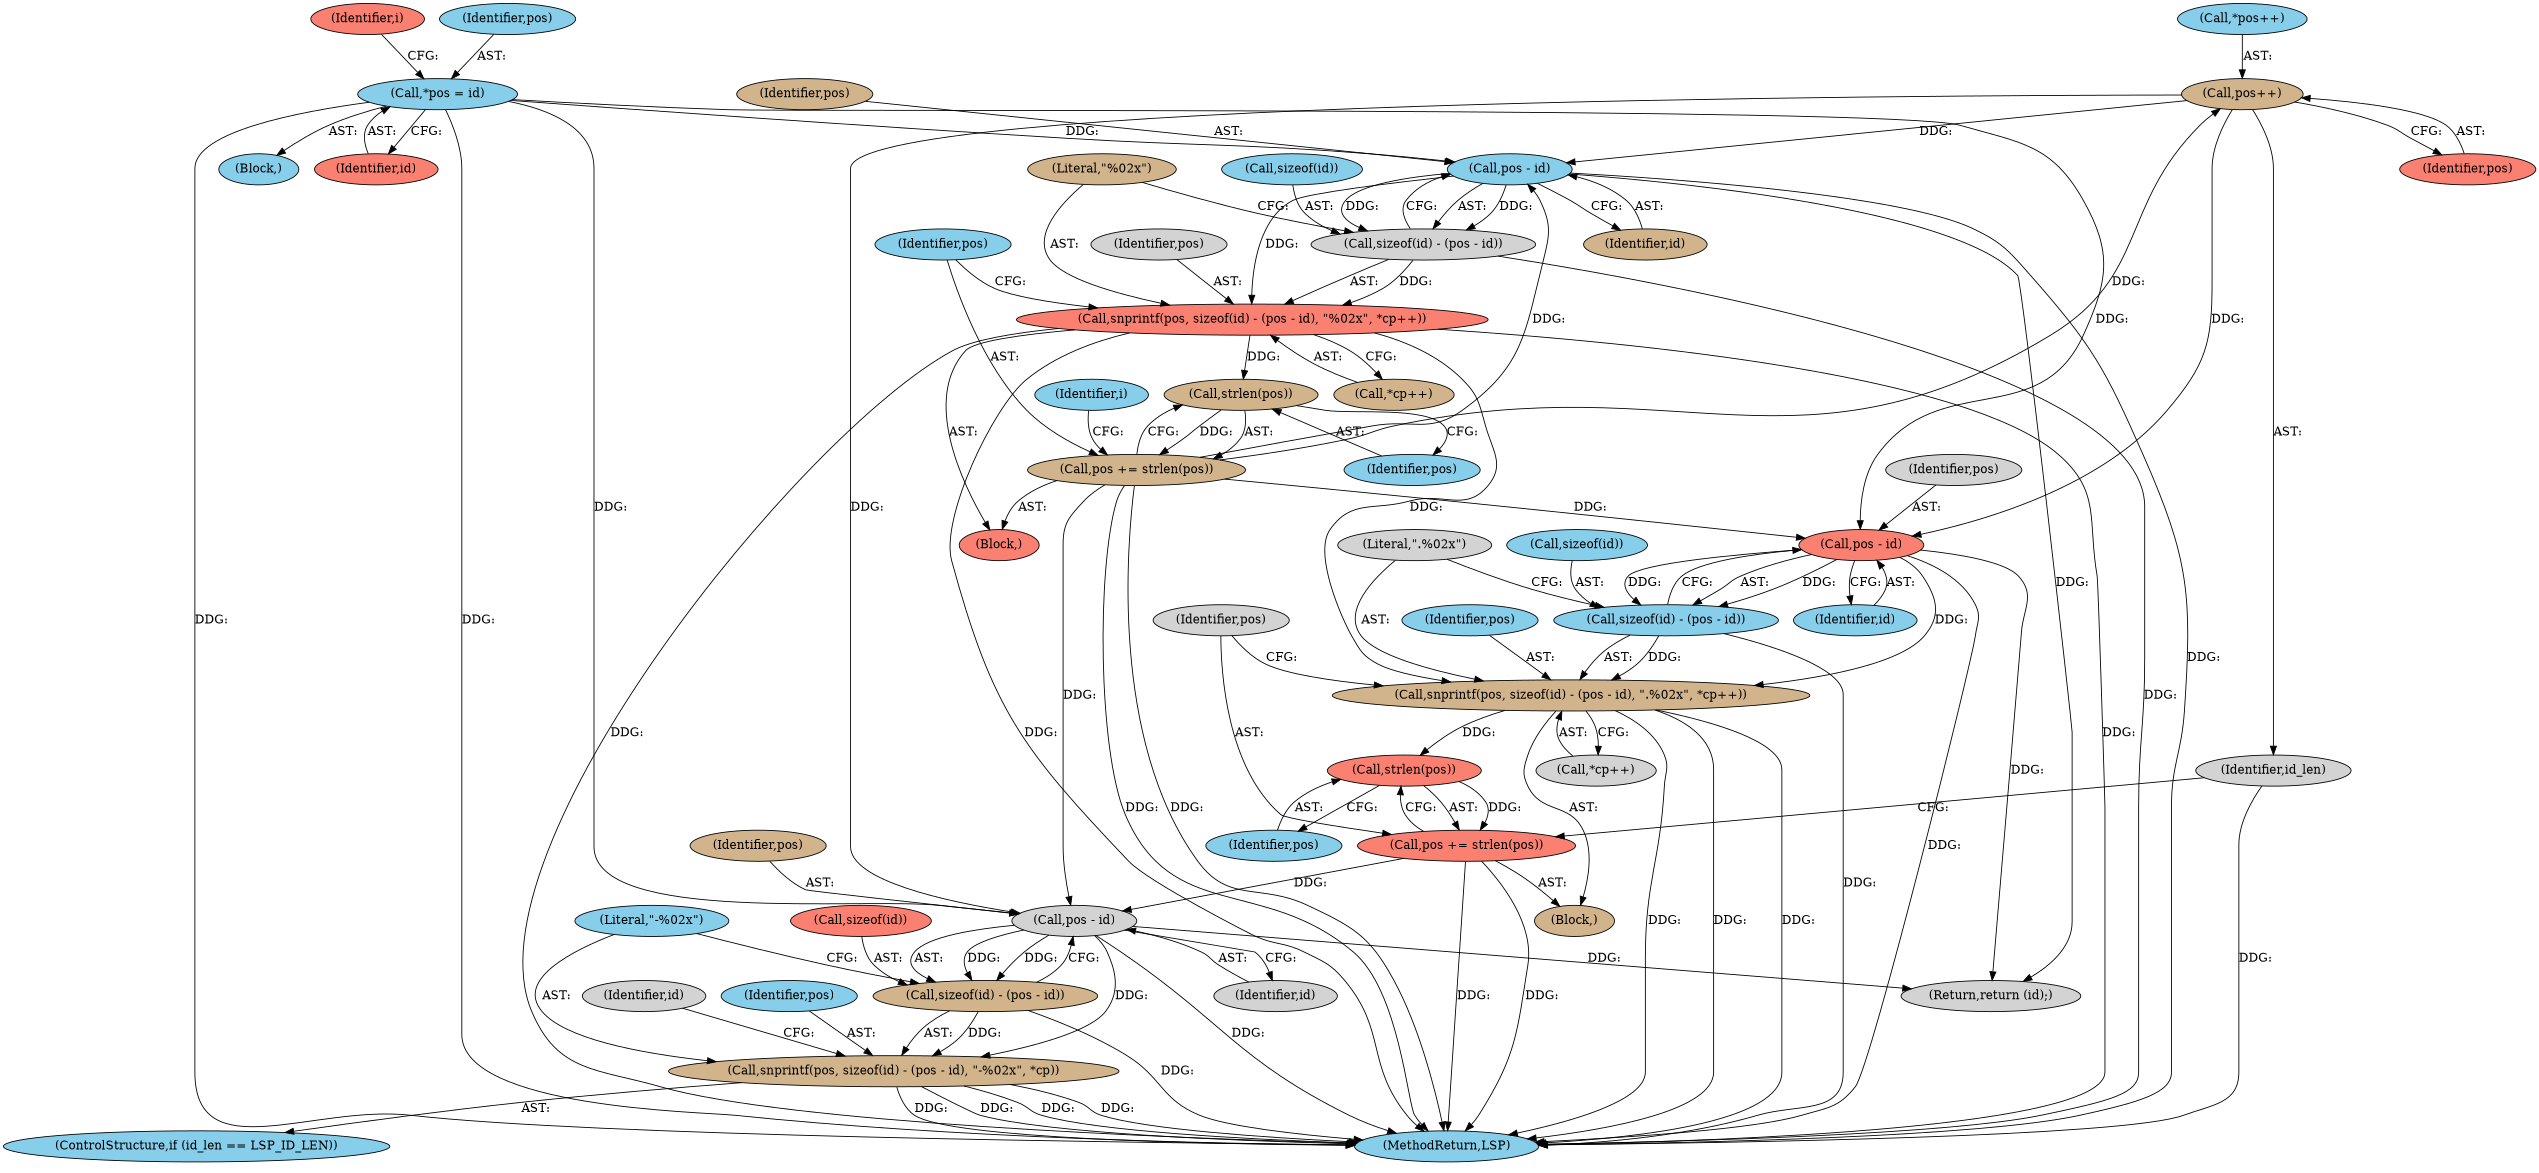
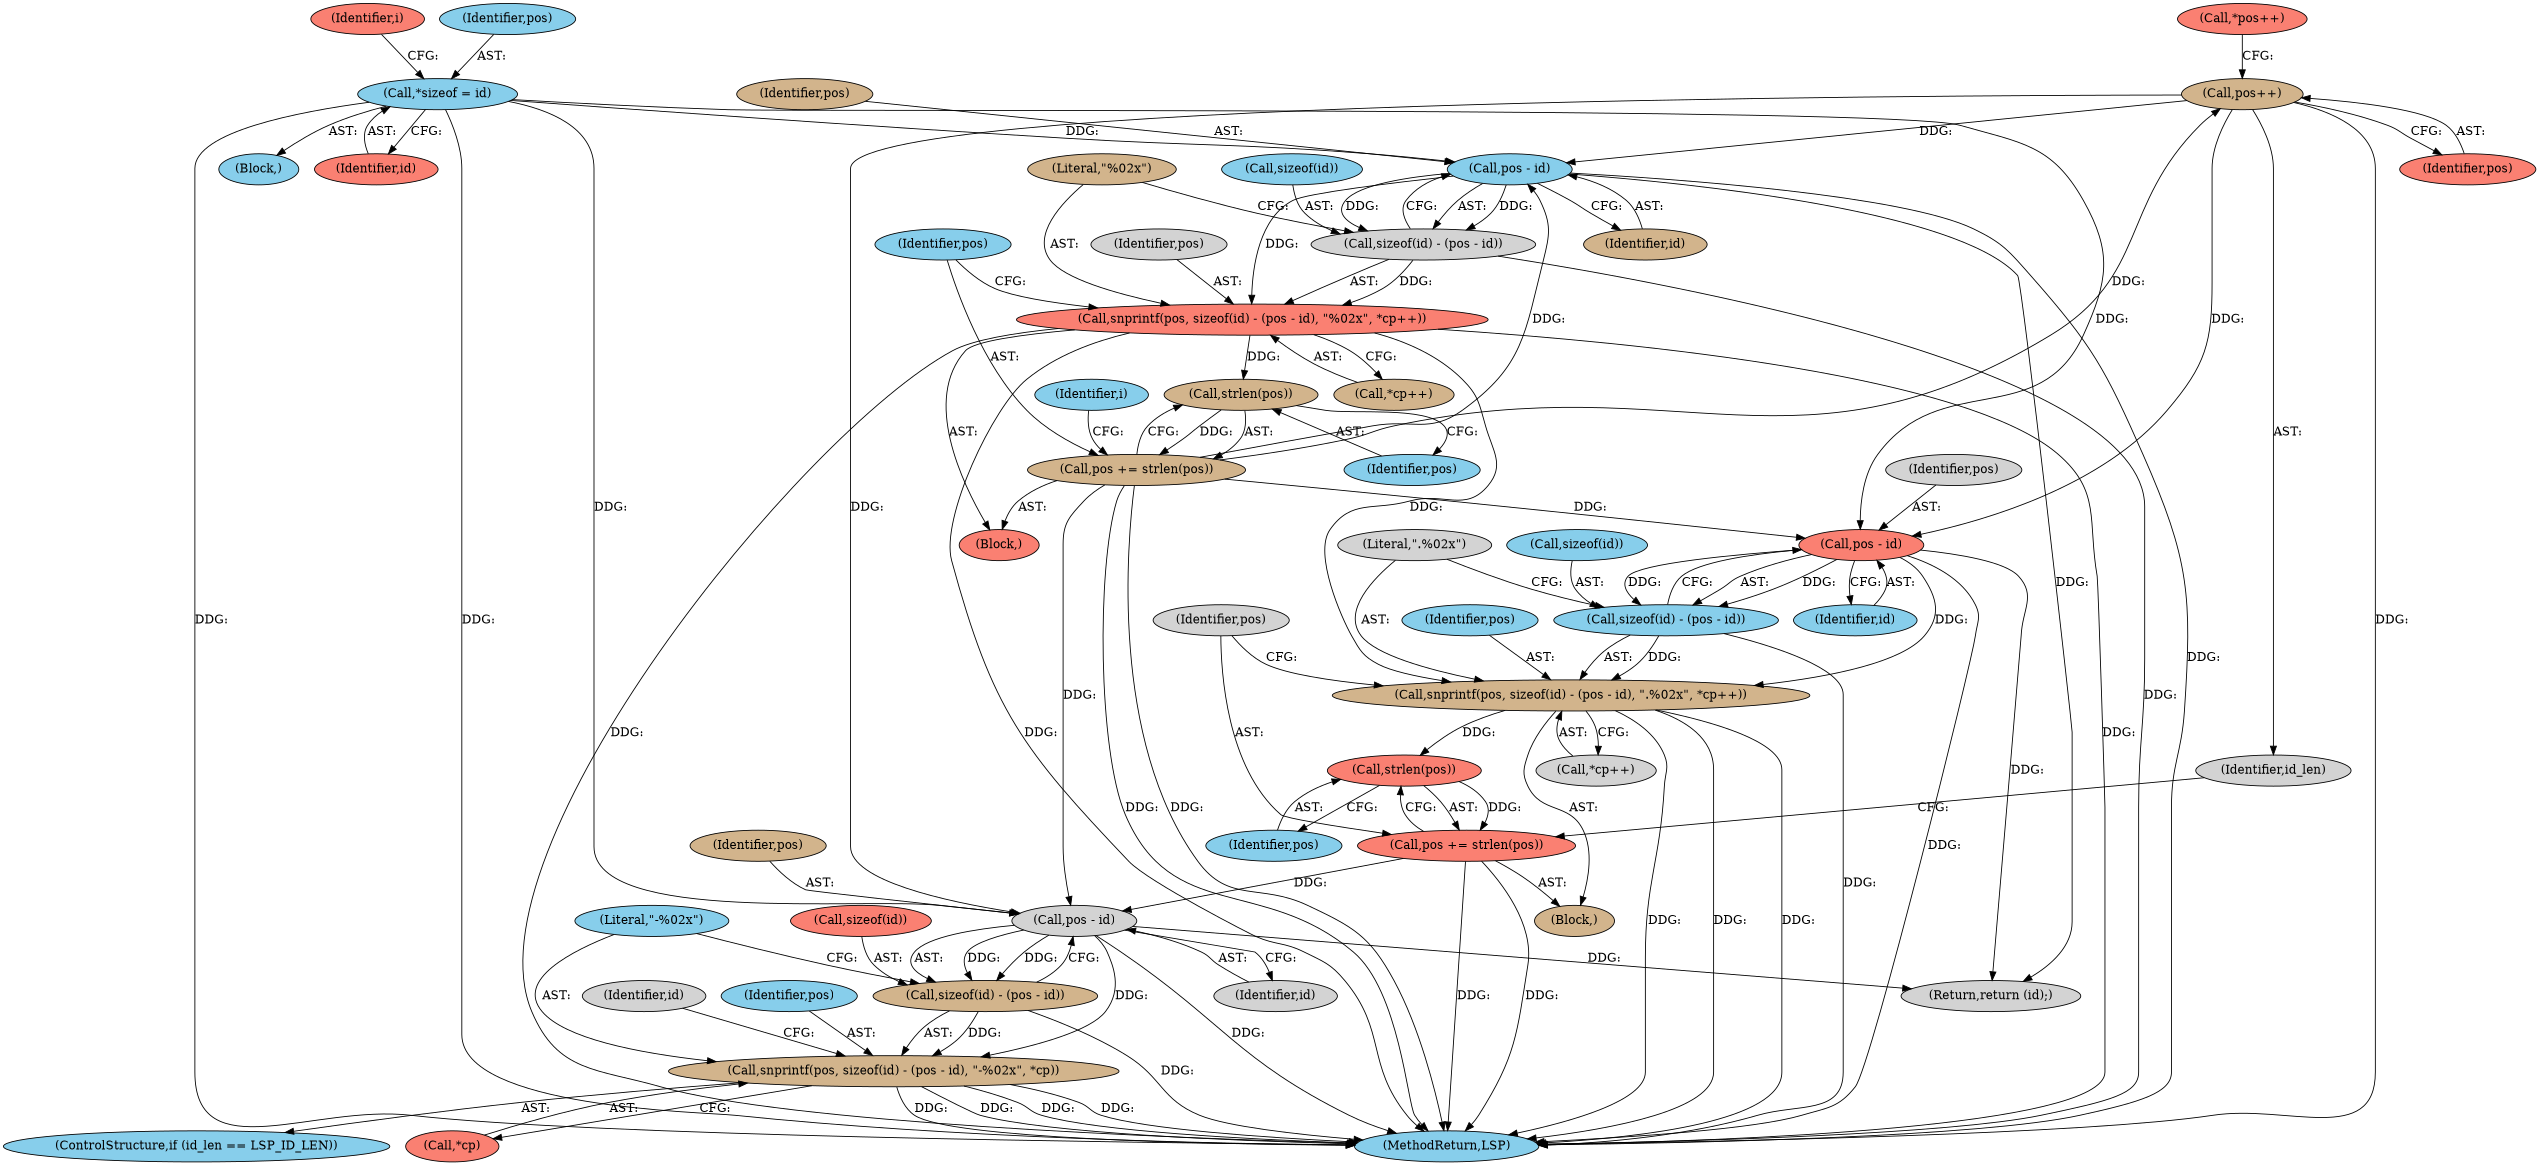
node "(Call,*pos++)": fillcolor skyblue -> salmon
edge "(Call,*pos++)" -> "(Call,pos++)": label "AST: " -> "CFG: "
node "(Call,*pos = id)": label "(Call,*pos = id)" -> "(Call,*sizeof = id)"
edge "(Identifier,id_len)" -> "(MethodReturn,LSP)": now "(Call,pos++)" -> "(MethodReturn,LSP)"
node "(Call,*cp)": added
